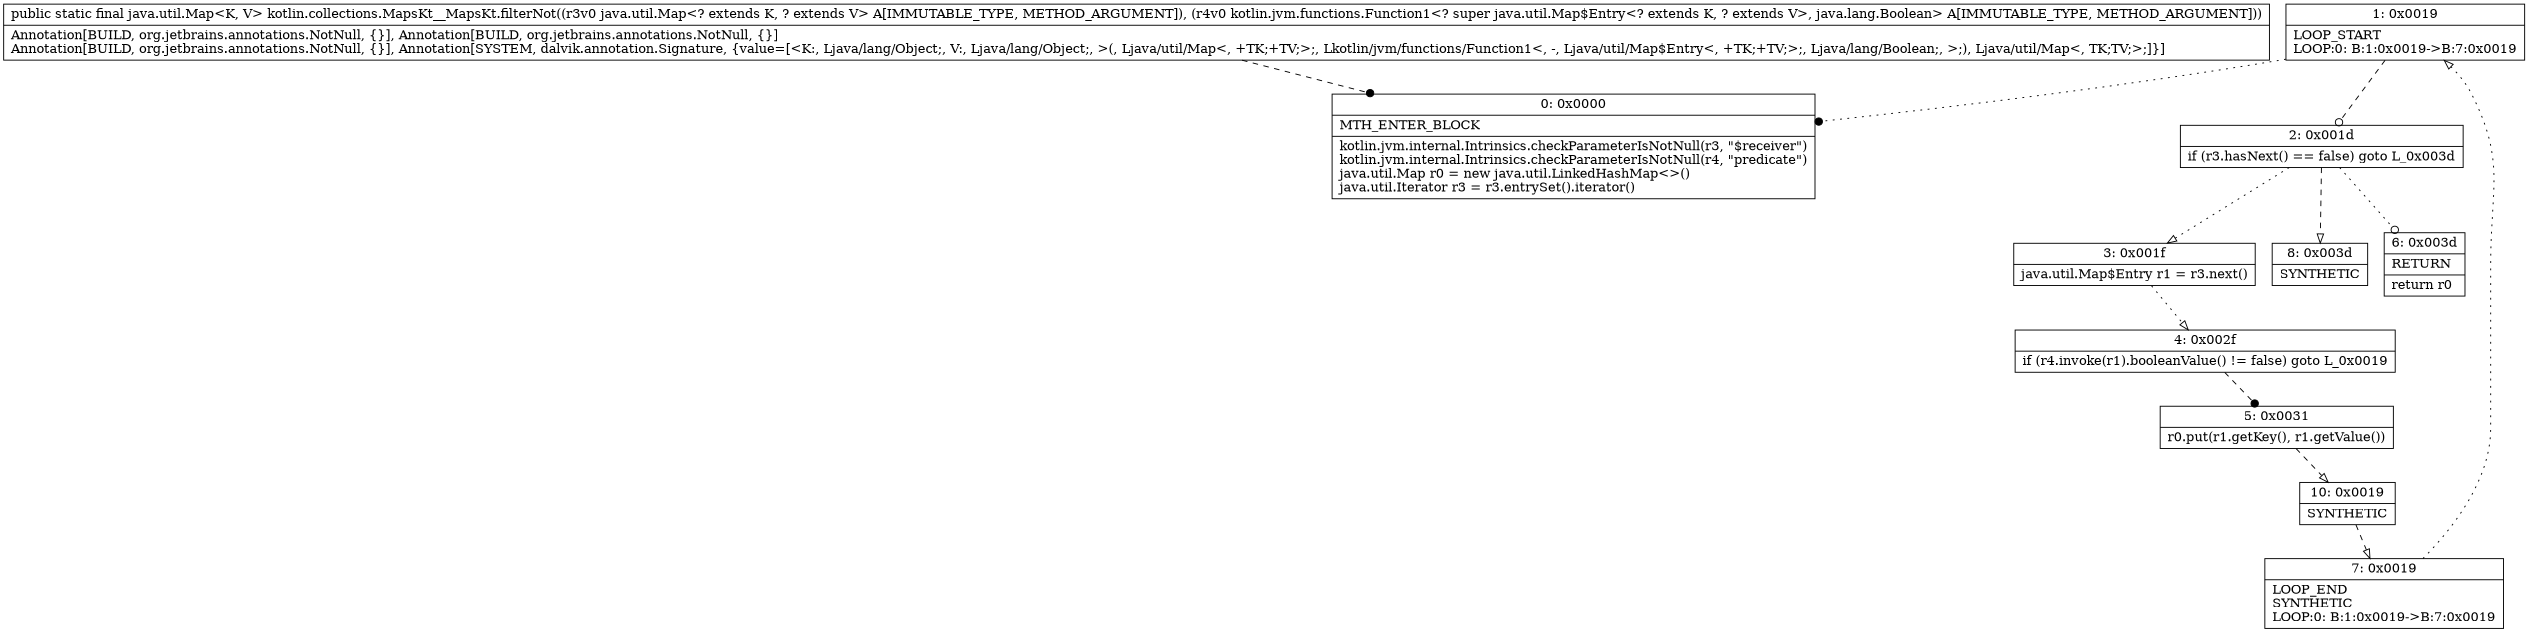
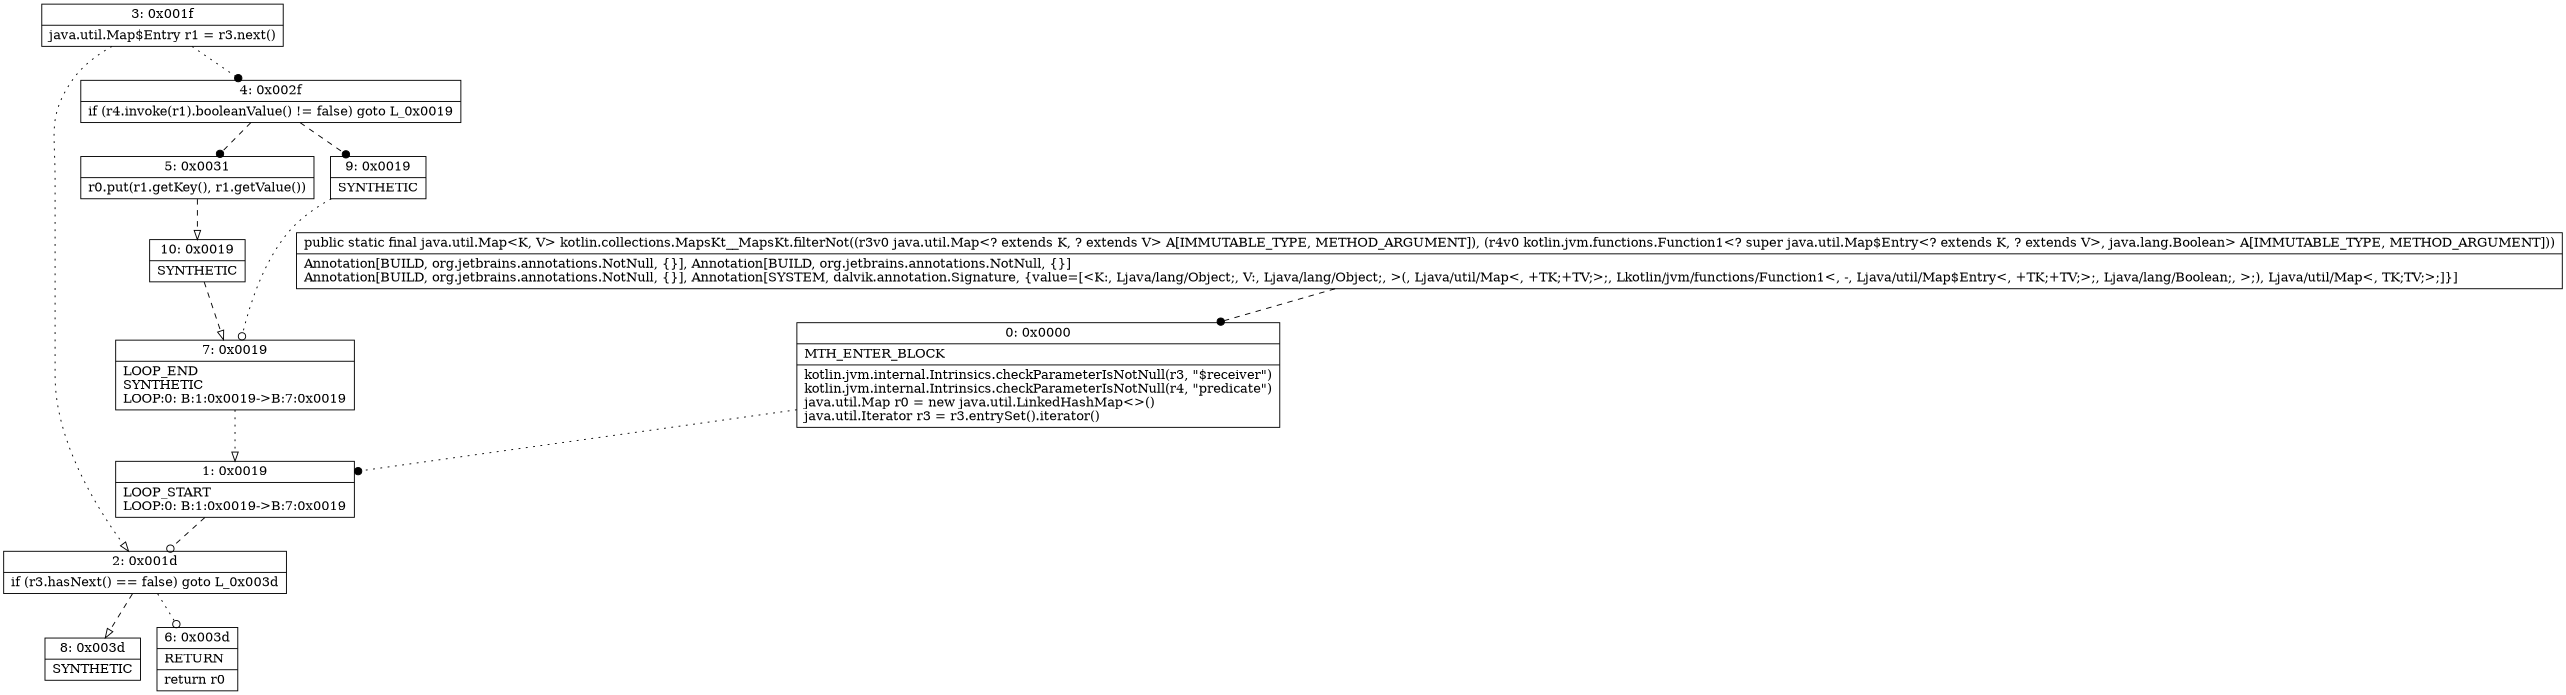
edge "1: 0x0019" -> "0: 0x0000": reversed
node "9: 0x0019": added
edge "2: 0x001d" -> "3: 0x001f": reversed
edge "3: 0x001f" -> "4: 0x002f": arrowhead onormal -> dot
